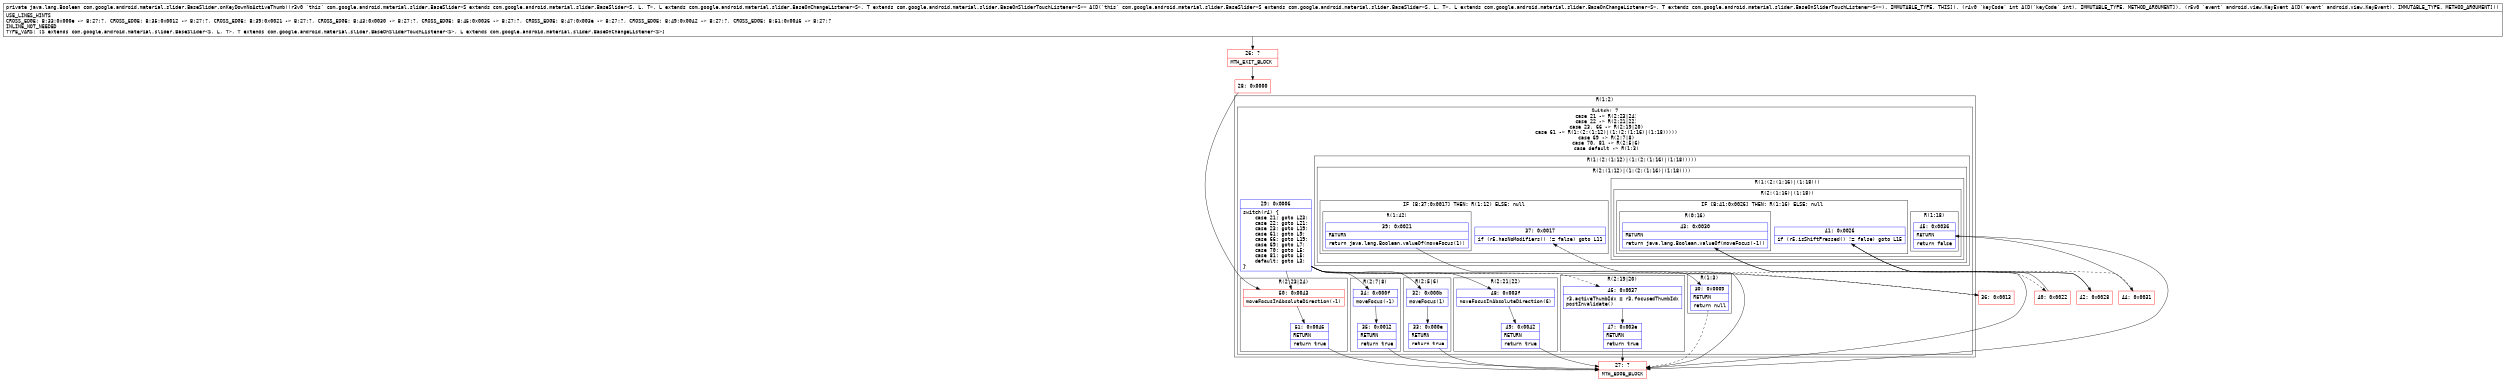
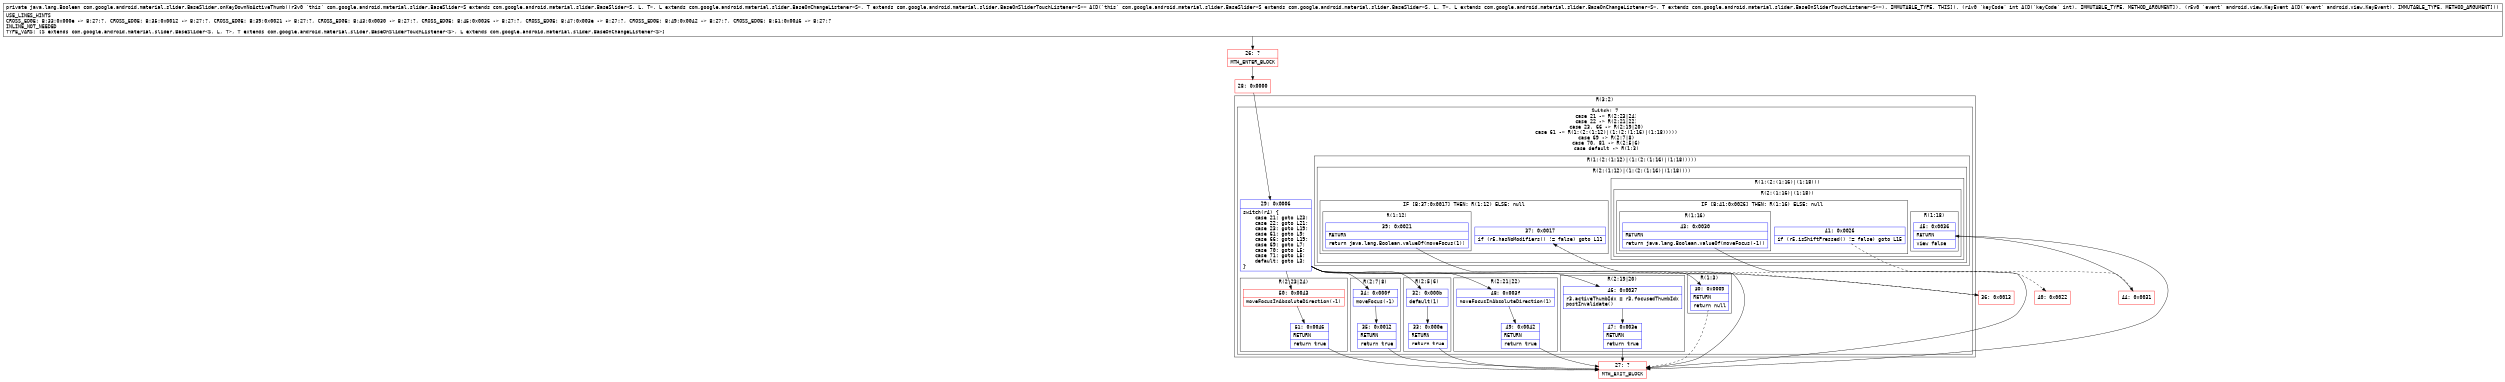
node "26: ?": text "MTH_EXIT_BLOCK" -> "MTH_ENTER_BLOCK"
cluster "R(1:2)": label "R(1:2)" -> "R(3:2)"
edge "28: 0x0000" -> "50: 0x0043": now "28: 0x0000" -> "29: 0x0006"
cluster "R(1:42)": label "R(1:42)" -> "R(1:12)"
cluster "R(0:16)": label "R(0:16)" -> "R(1:16)"
node "45: 0x0036": text "return false" -> "view false"
node "29: 0x0006": text "case 81: goto L5;" -> "case 71: goto L5;"
edge "40: 0x0022" -> "41: 0x0026": removed
edge "29: 0x0006" -> "46: 0x0037": style dashed -> solid
node "42: 0x0028": removed
node "32: 0x000b": text "moveFocus(1)" -> "default(1)"
node "48: 0x003f": text "moveFocusInAbsoluteDirection(6)" -> "moveFocusInAbsoluteDirection(1)"
node "27: ?": text "MTH_EDGE_BLOCK" -> "MTH_EXIT_BLOCK"
